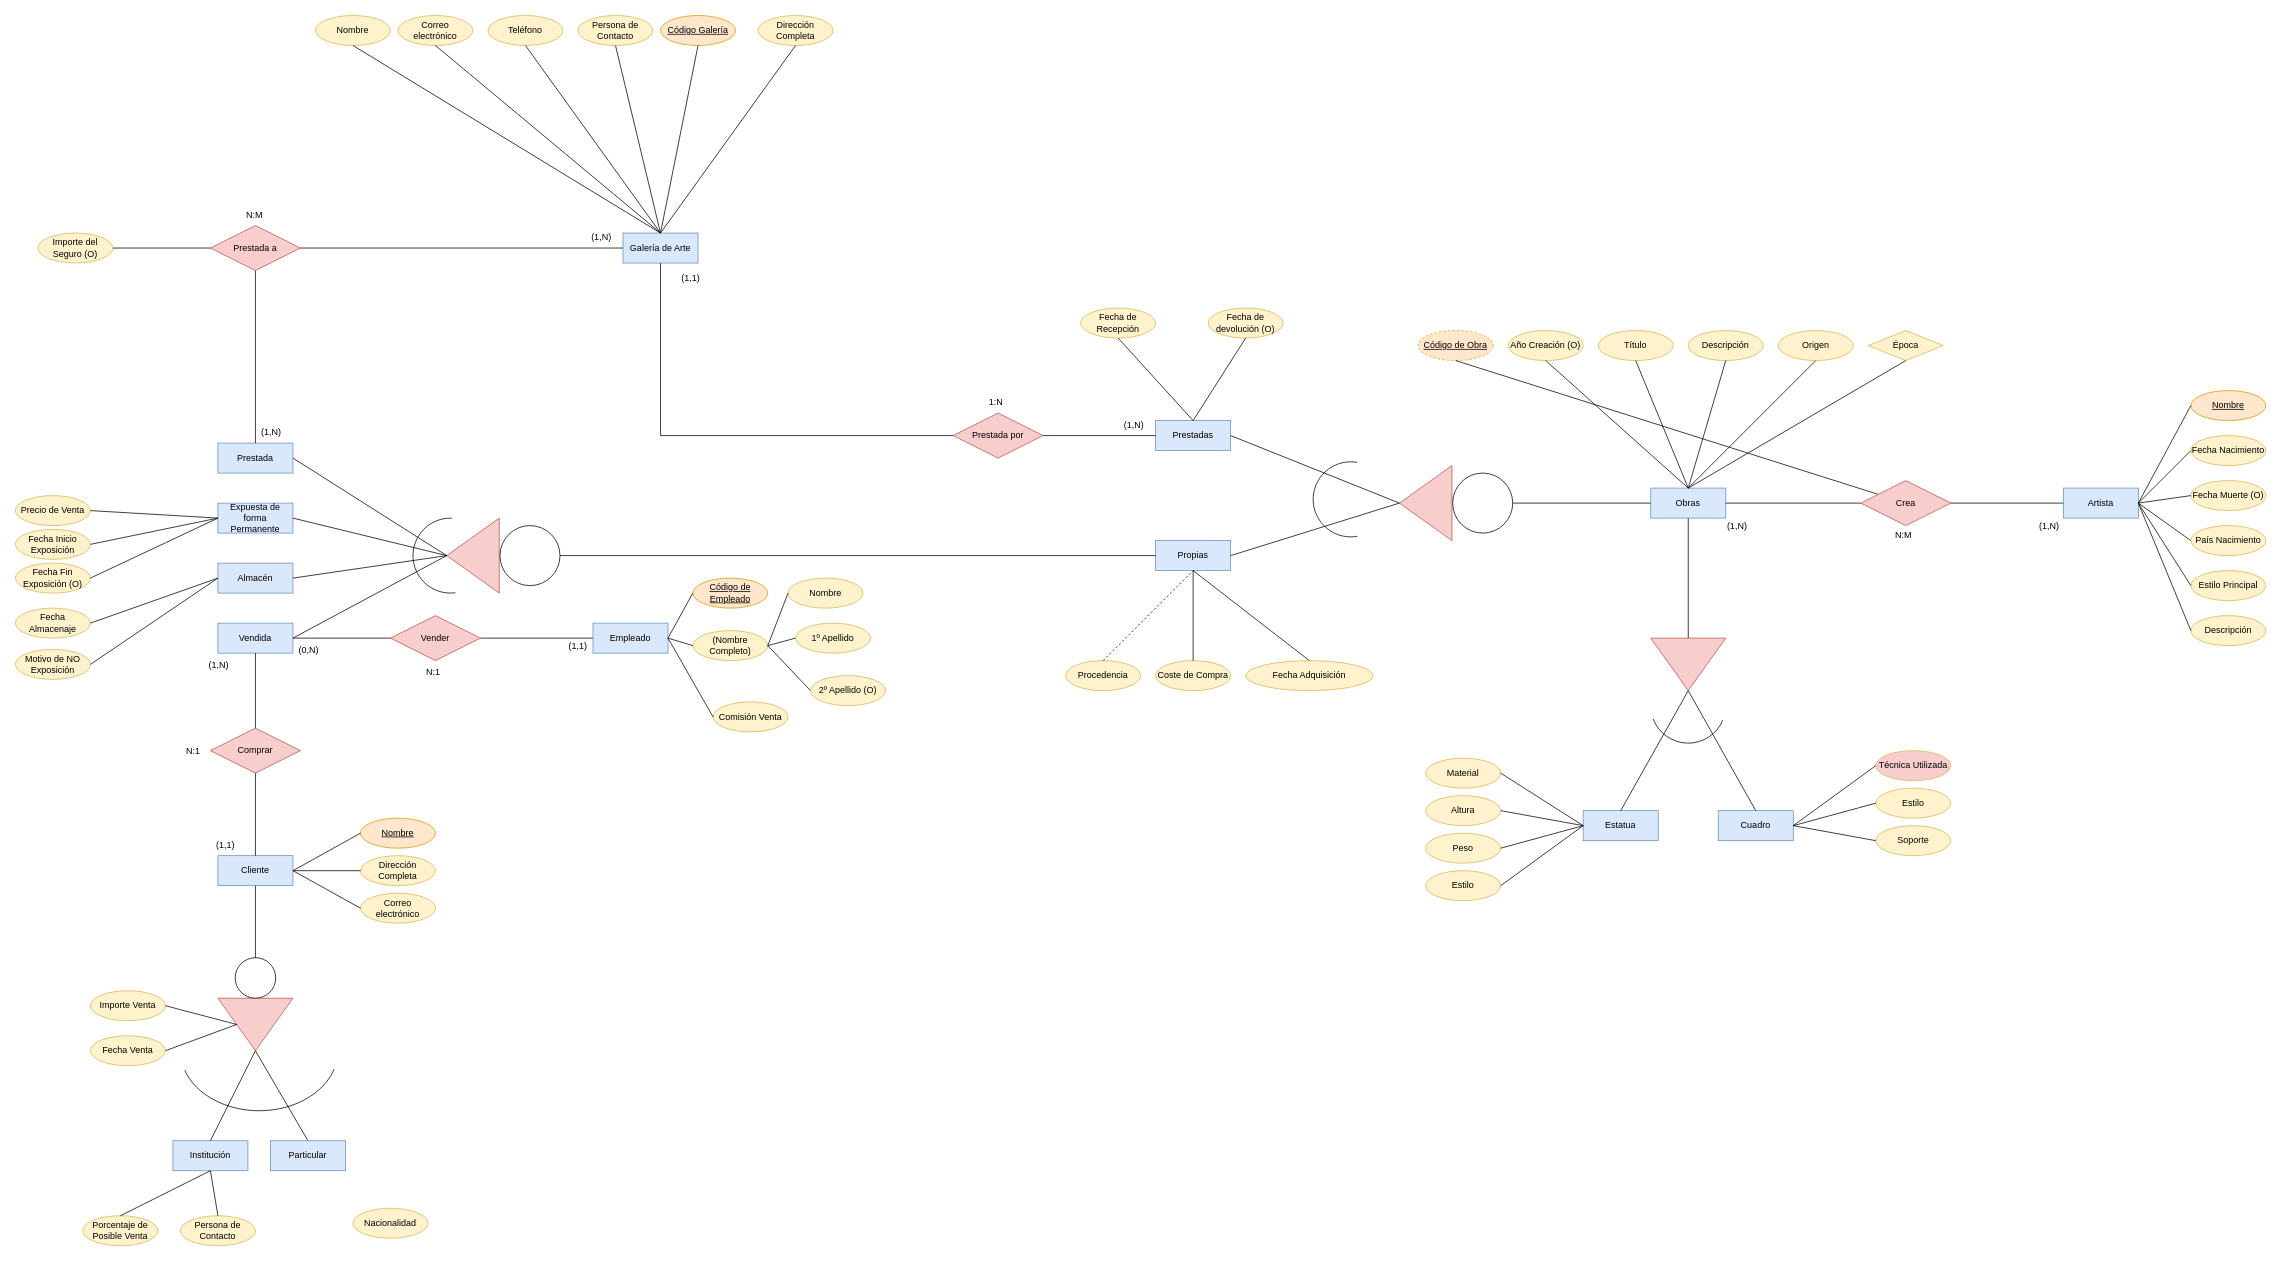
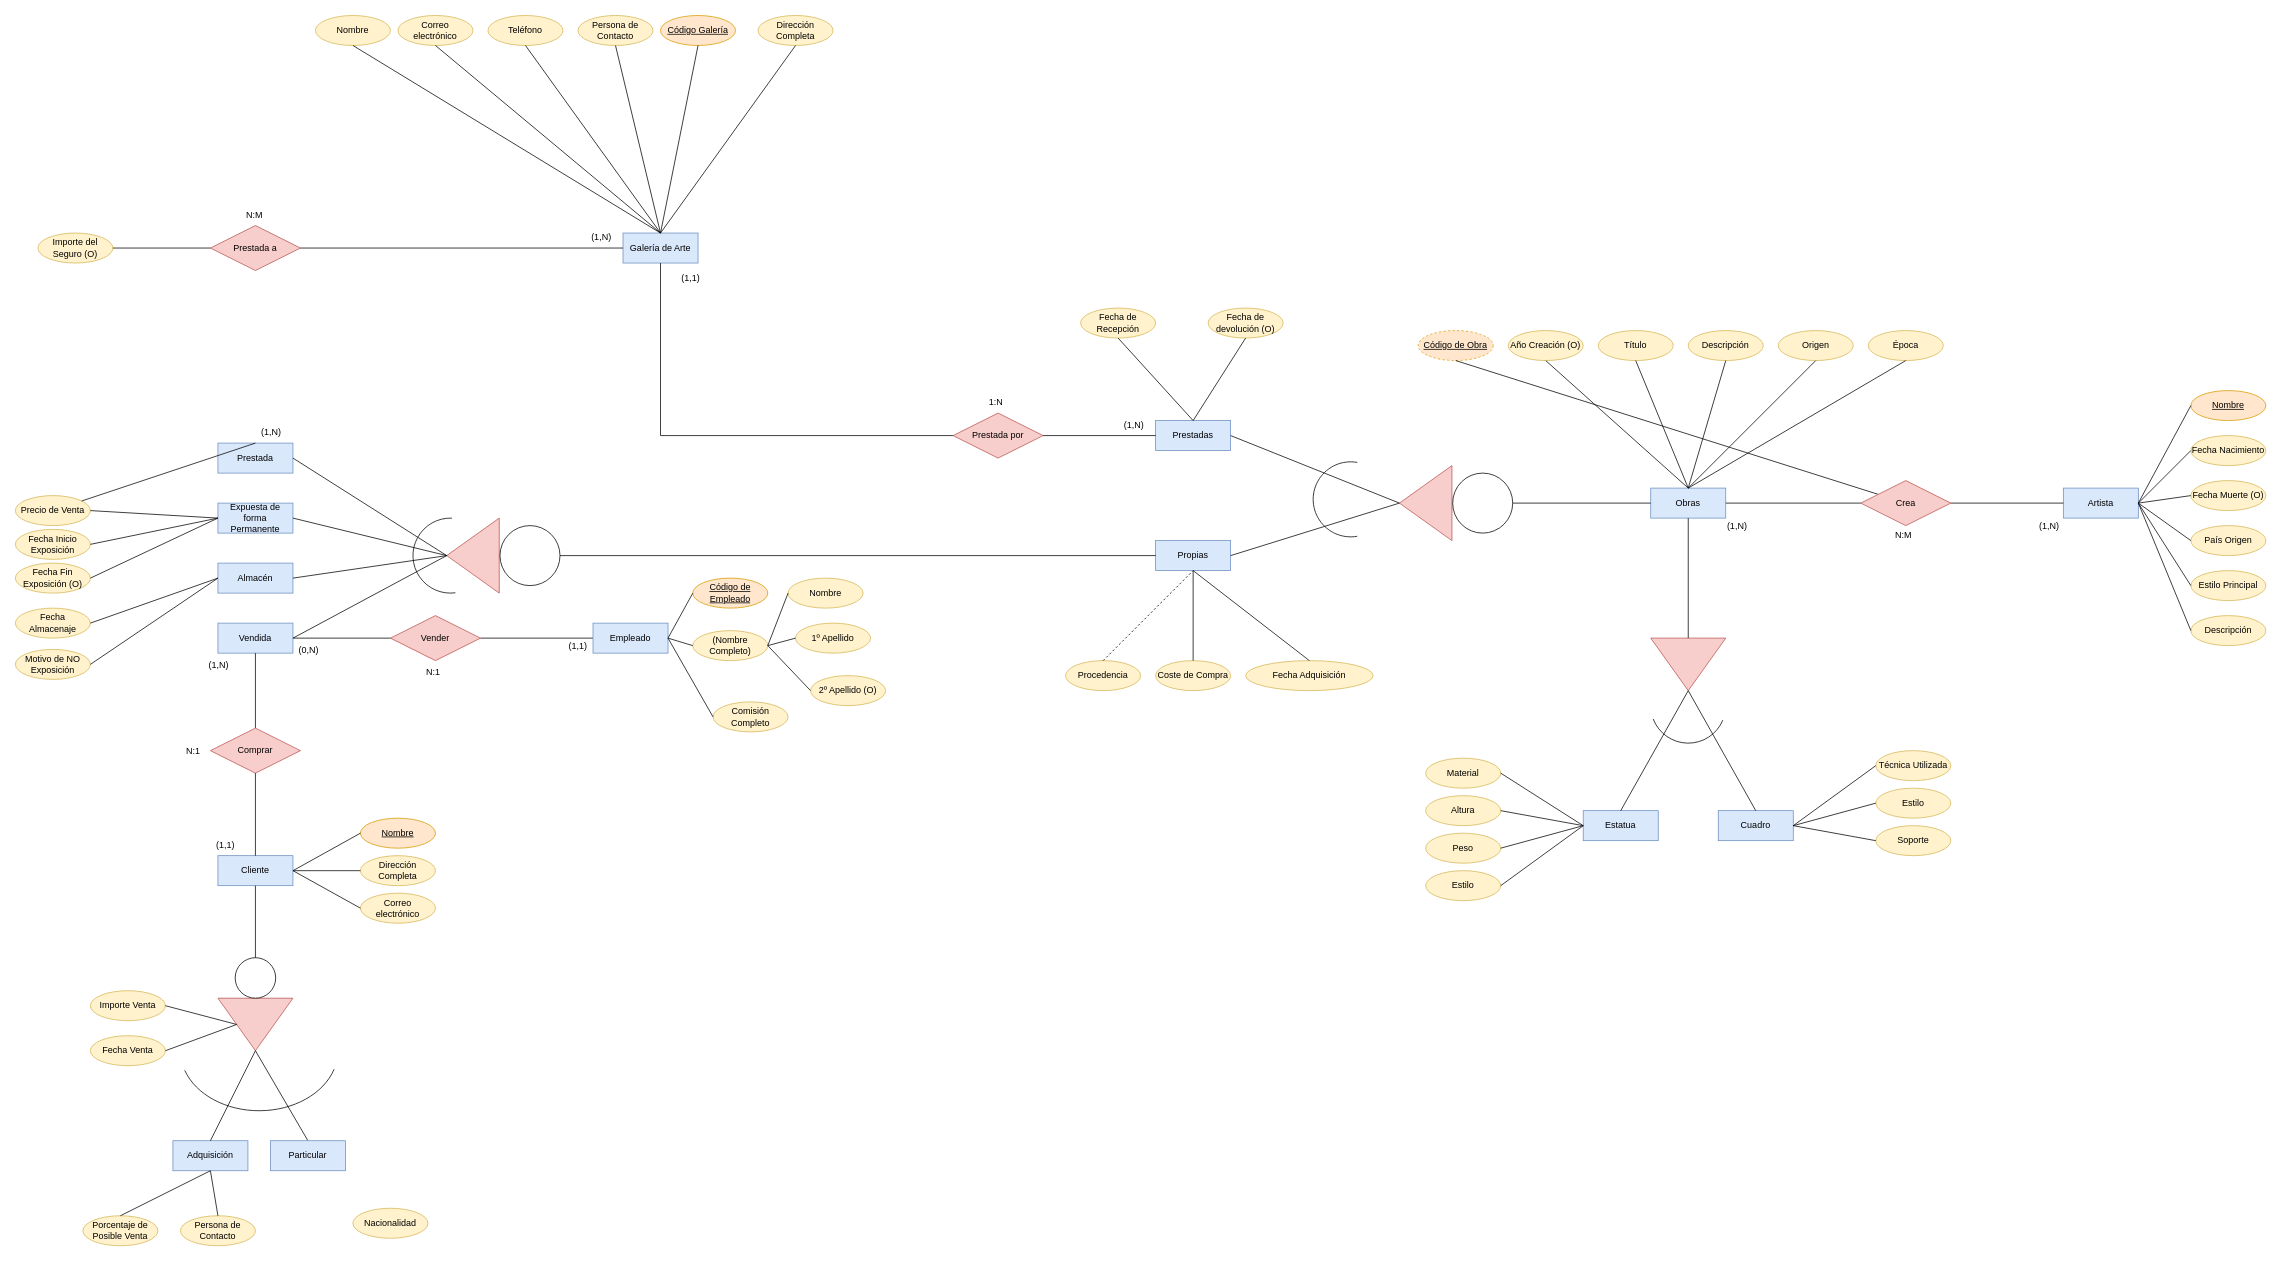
edge "Prestada a" -- "Prestada": now "Precio de Venta" -- "Prestada"
node "Época": shape diamond -> ellipse
node "País Nacimiento": label "País Nacimiento" -> "País Origen"
node "Comisión Venta": label "Comisión Venta" -> "Comisión Completo"
node "Técnica Utilizada": fillcolor #f8cecc -> #fff2cc
node "Institución": label "Institución" -> "Adquisición"
